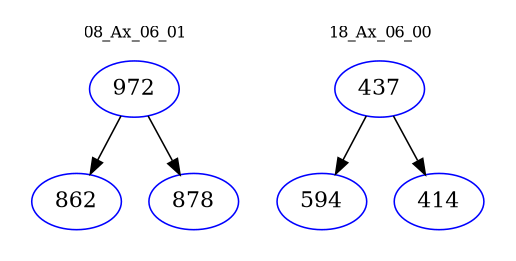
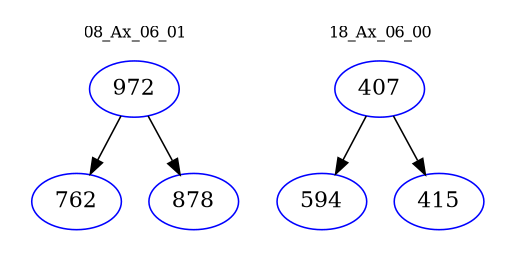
node "437": label "437" -> "407"
node "862": label "862" -> "762"
node "414": label "414" -> "415"
